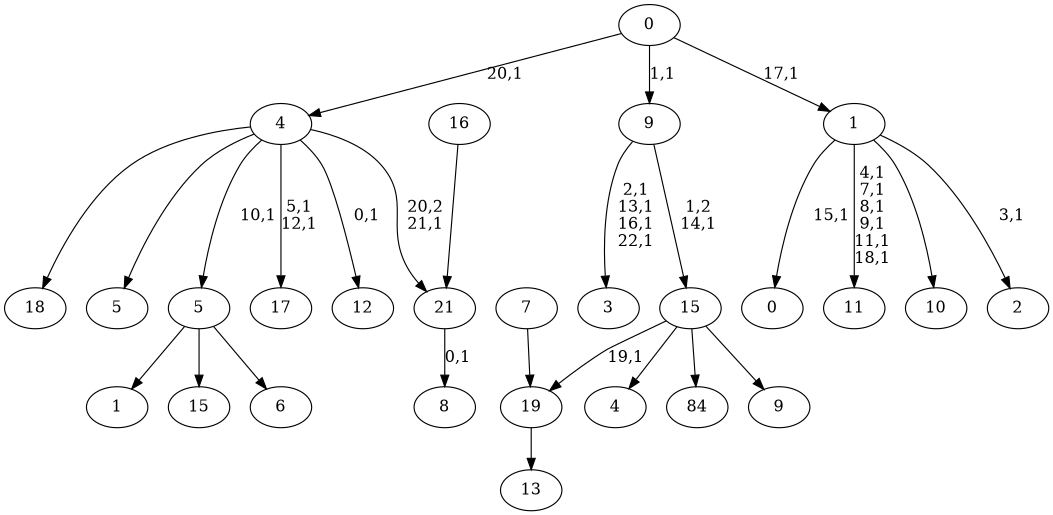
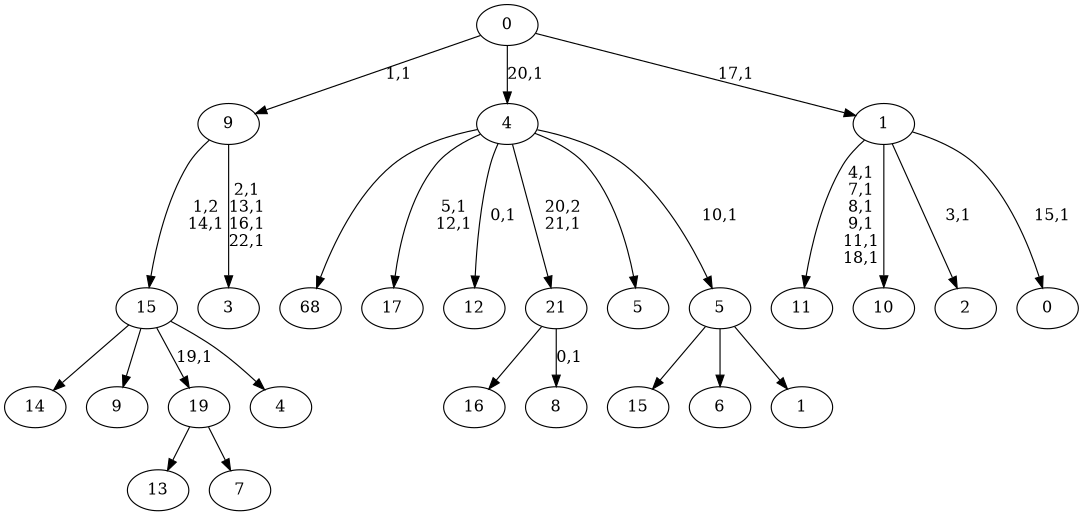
edge "16" -> "21": reversed
node "18": label "18" -> "68"
edge "7" -> "19": reversed
node "84": label "84" -> "14"
